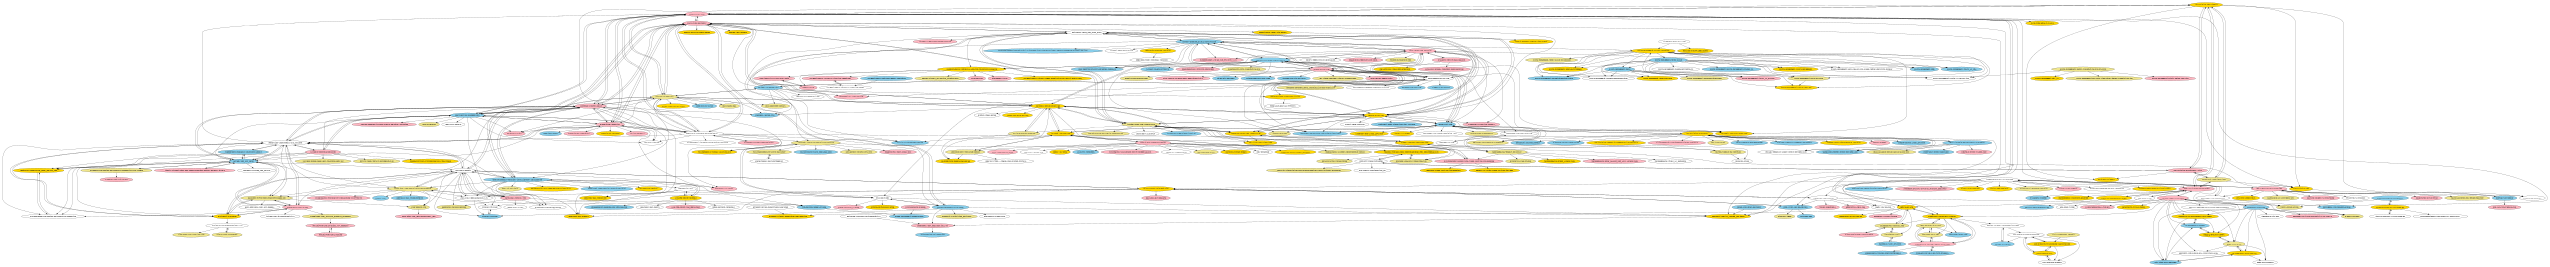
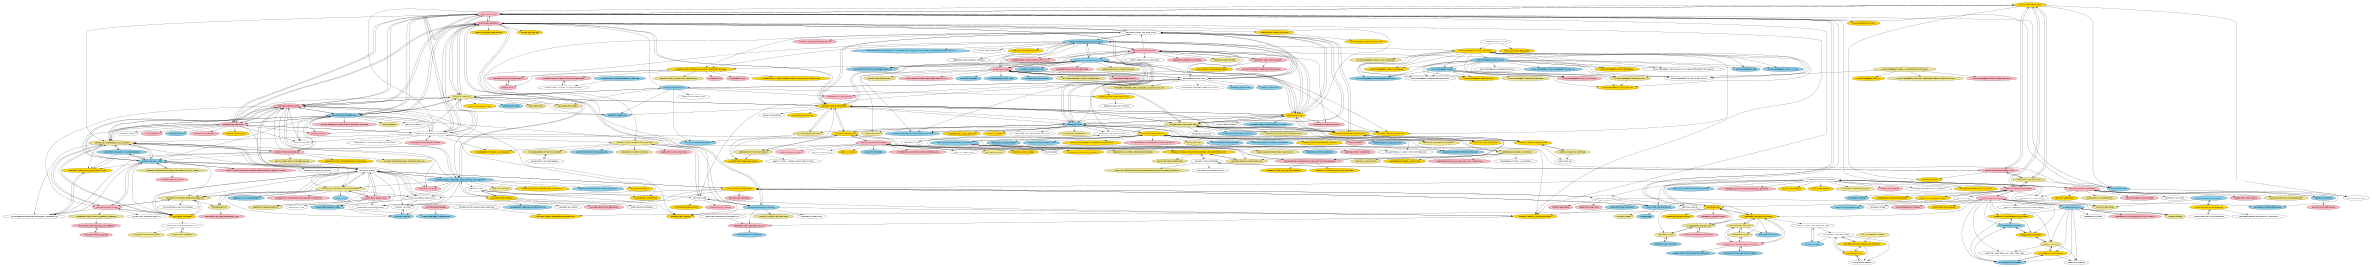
edge "pooya-mohammadi/intro_to_python" -> "pooya-mohammadi/yolov5-gradcam": reversed
node "davek44/Basset": added
node "sebastian-lapuschkin/lrp_toolbox": fillcolor white -> khaki
node "CSAILVision/IBD": fillcolor gold -> skyblue
